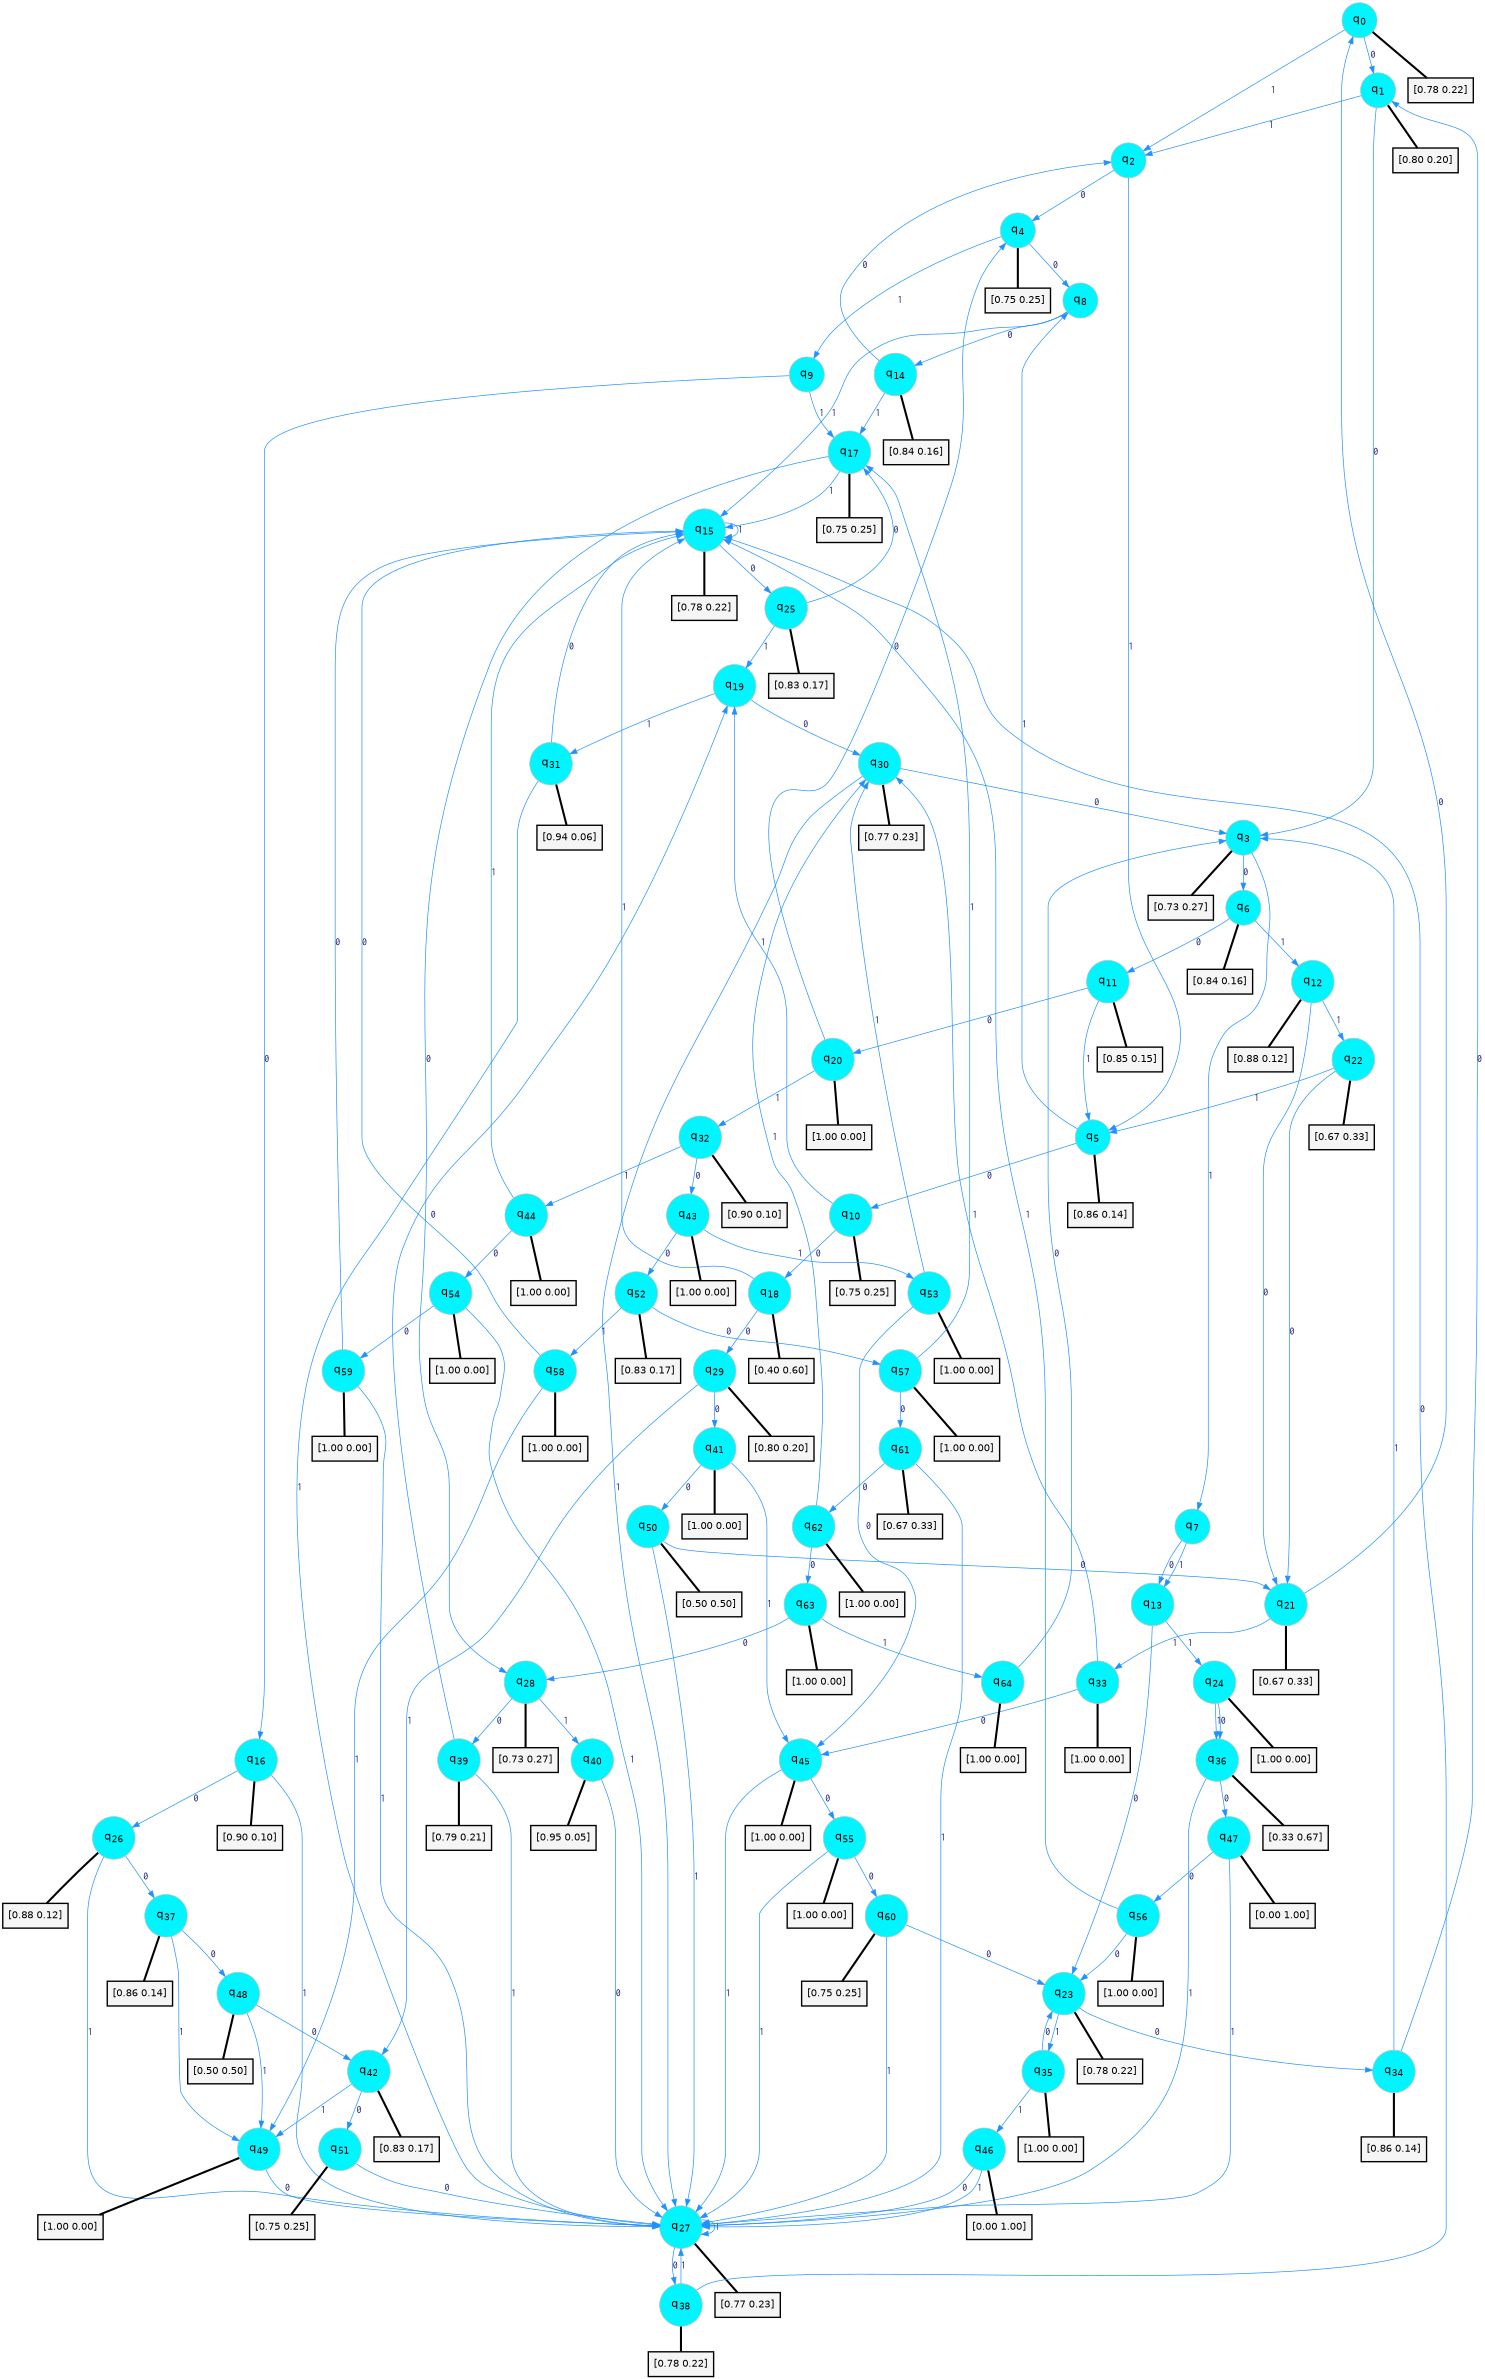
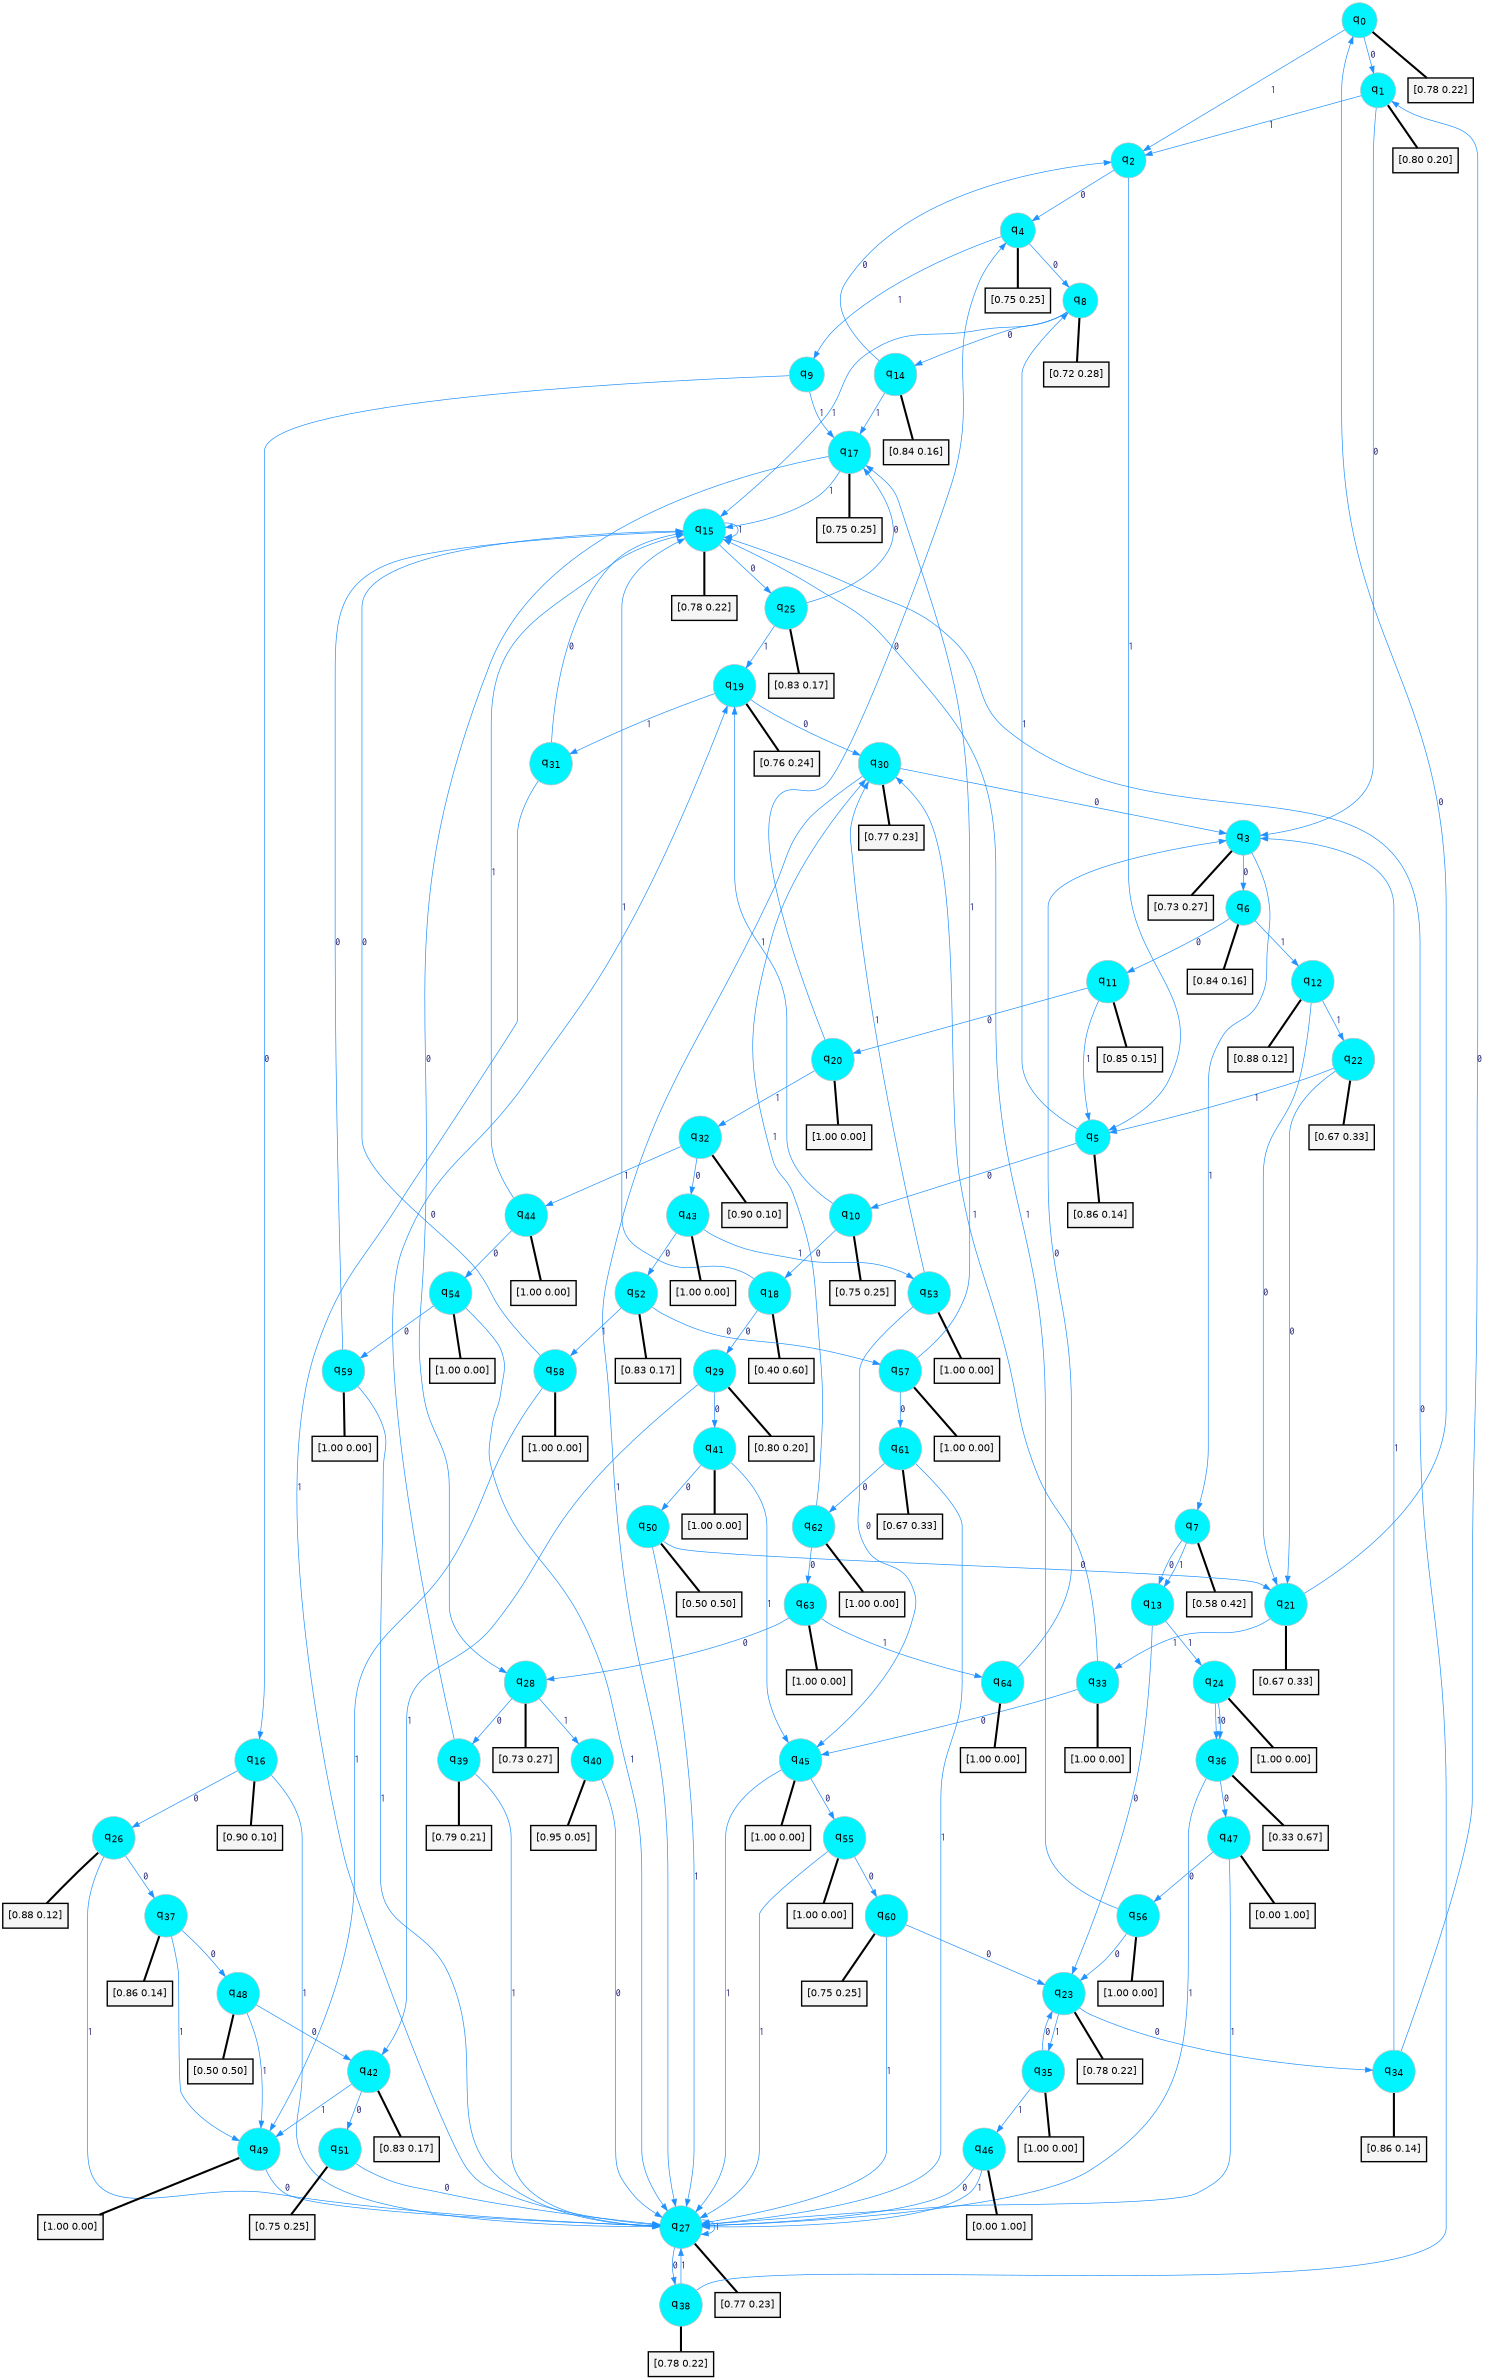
node "[0.72 0.28]": added
node "[0.76 0.24]": added
node "[0.94 0.06]": removed
node "[0.58 0.42]": added
